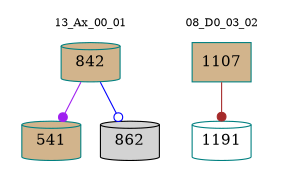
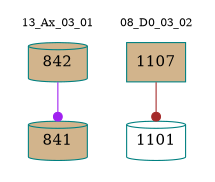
cluster "13_Ax_00_01": label "13_Ax_00_01" -> "13_Ax_03_01"
node "541": label "541" -> "841"
node "862": removed
node "1191": label "1191" -> "1101"
